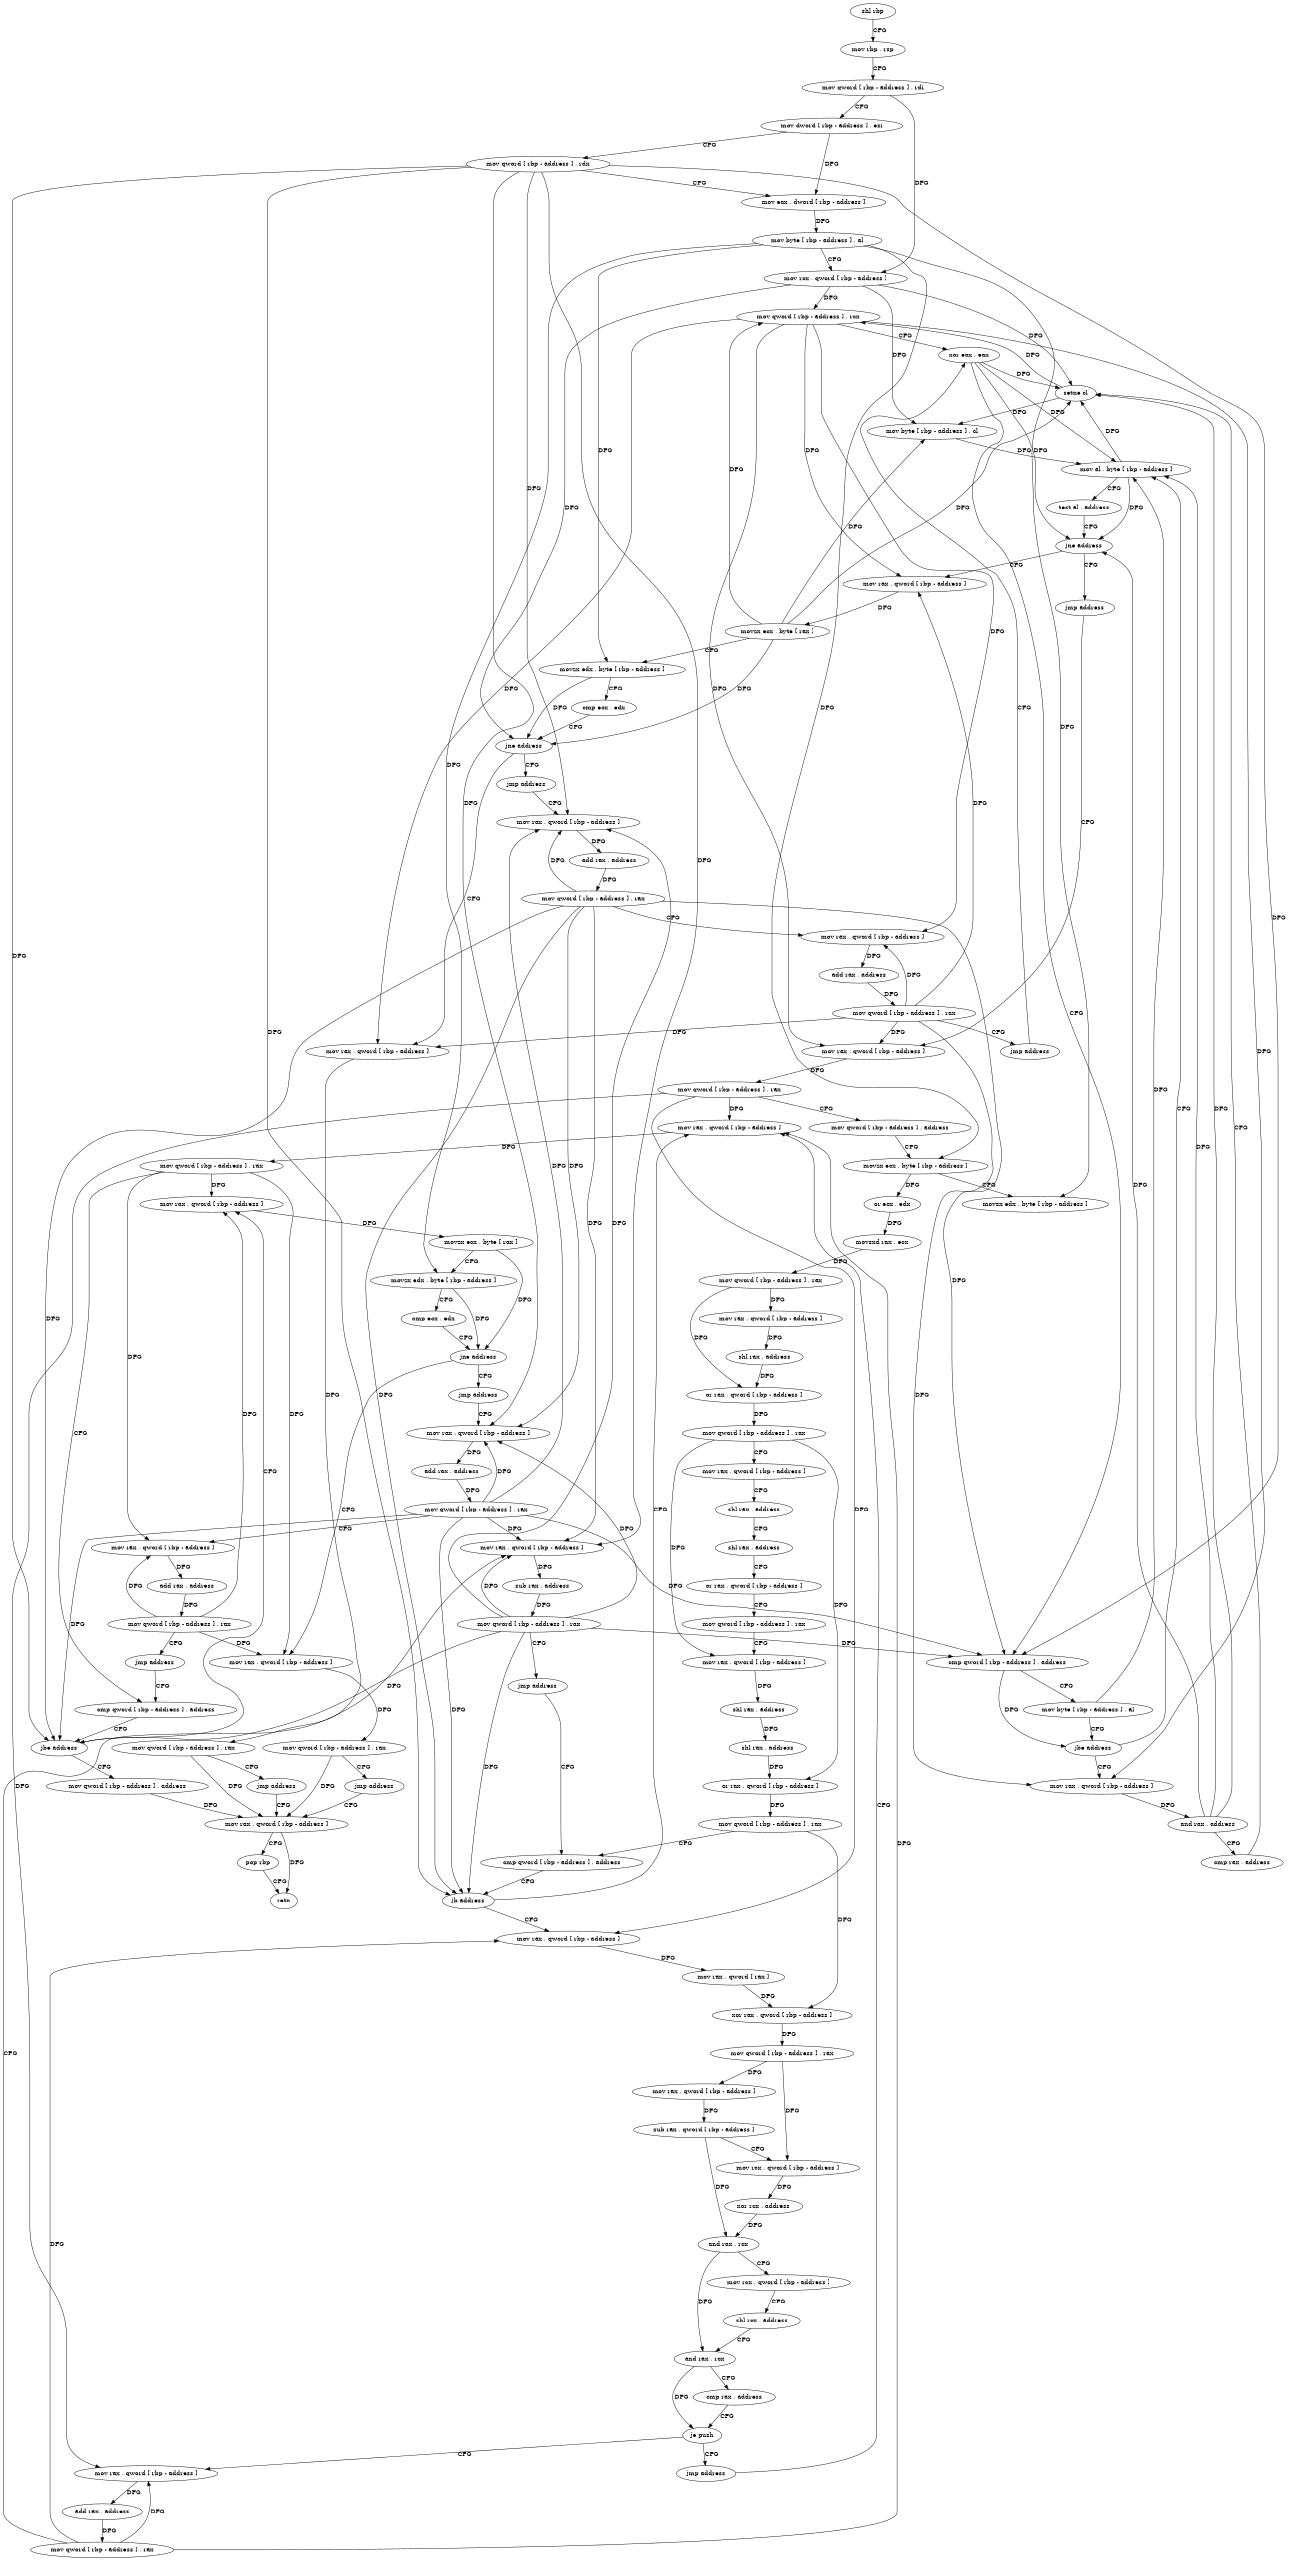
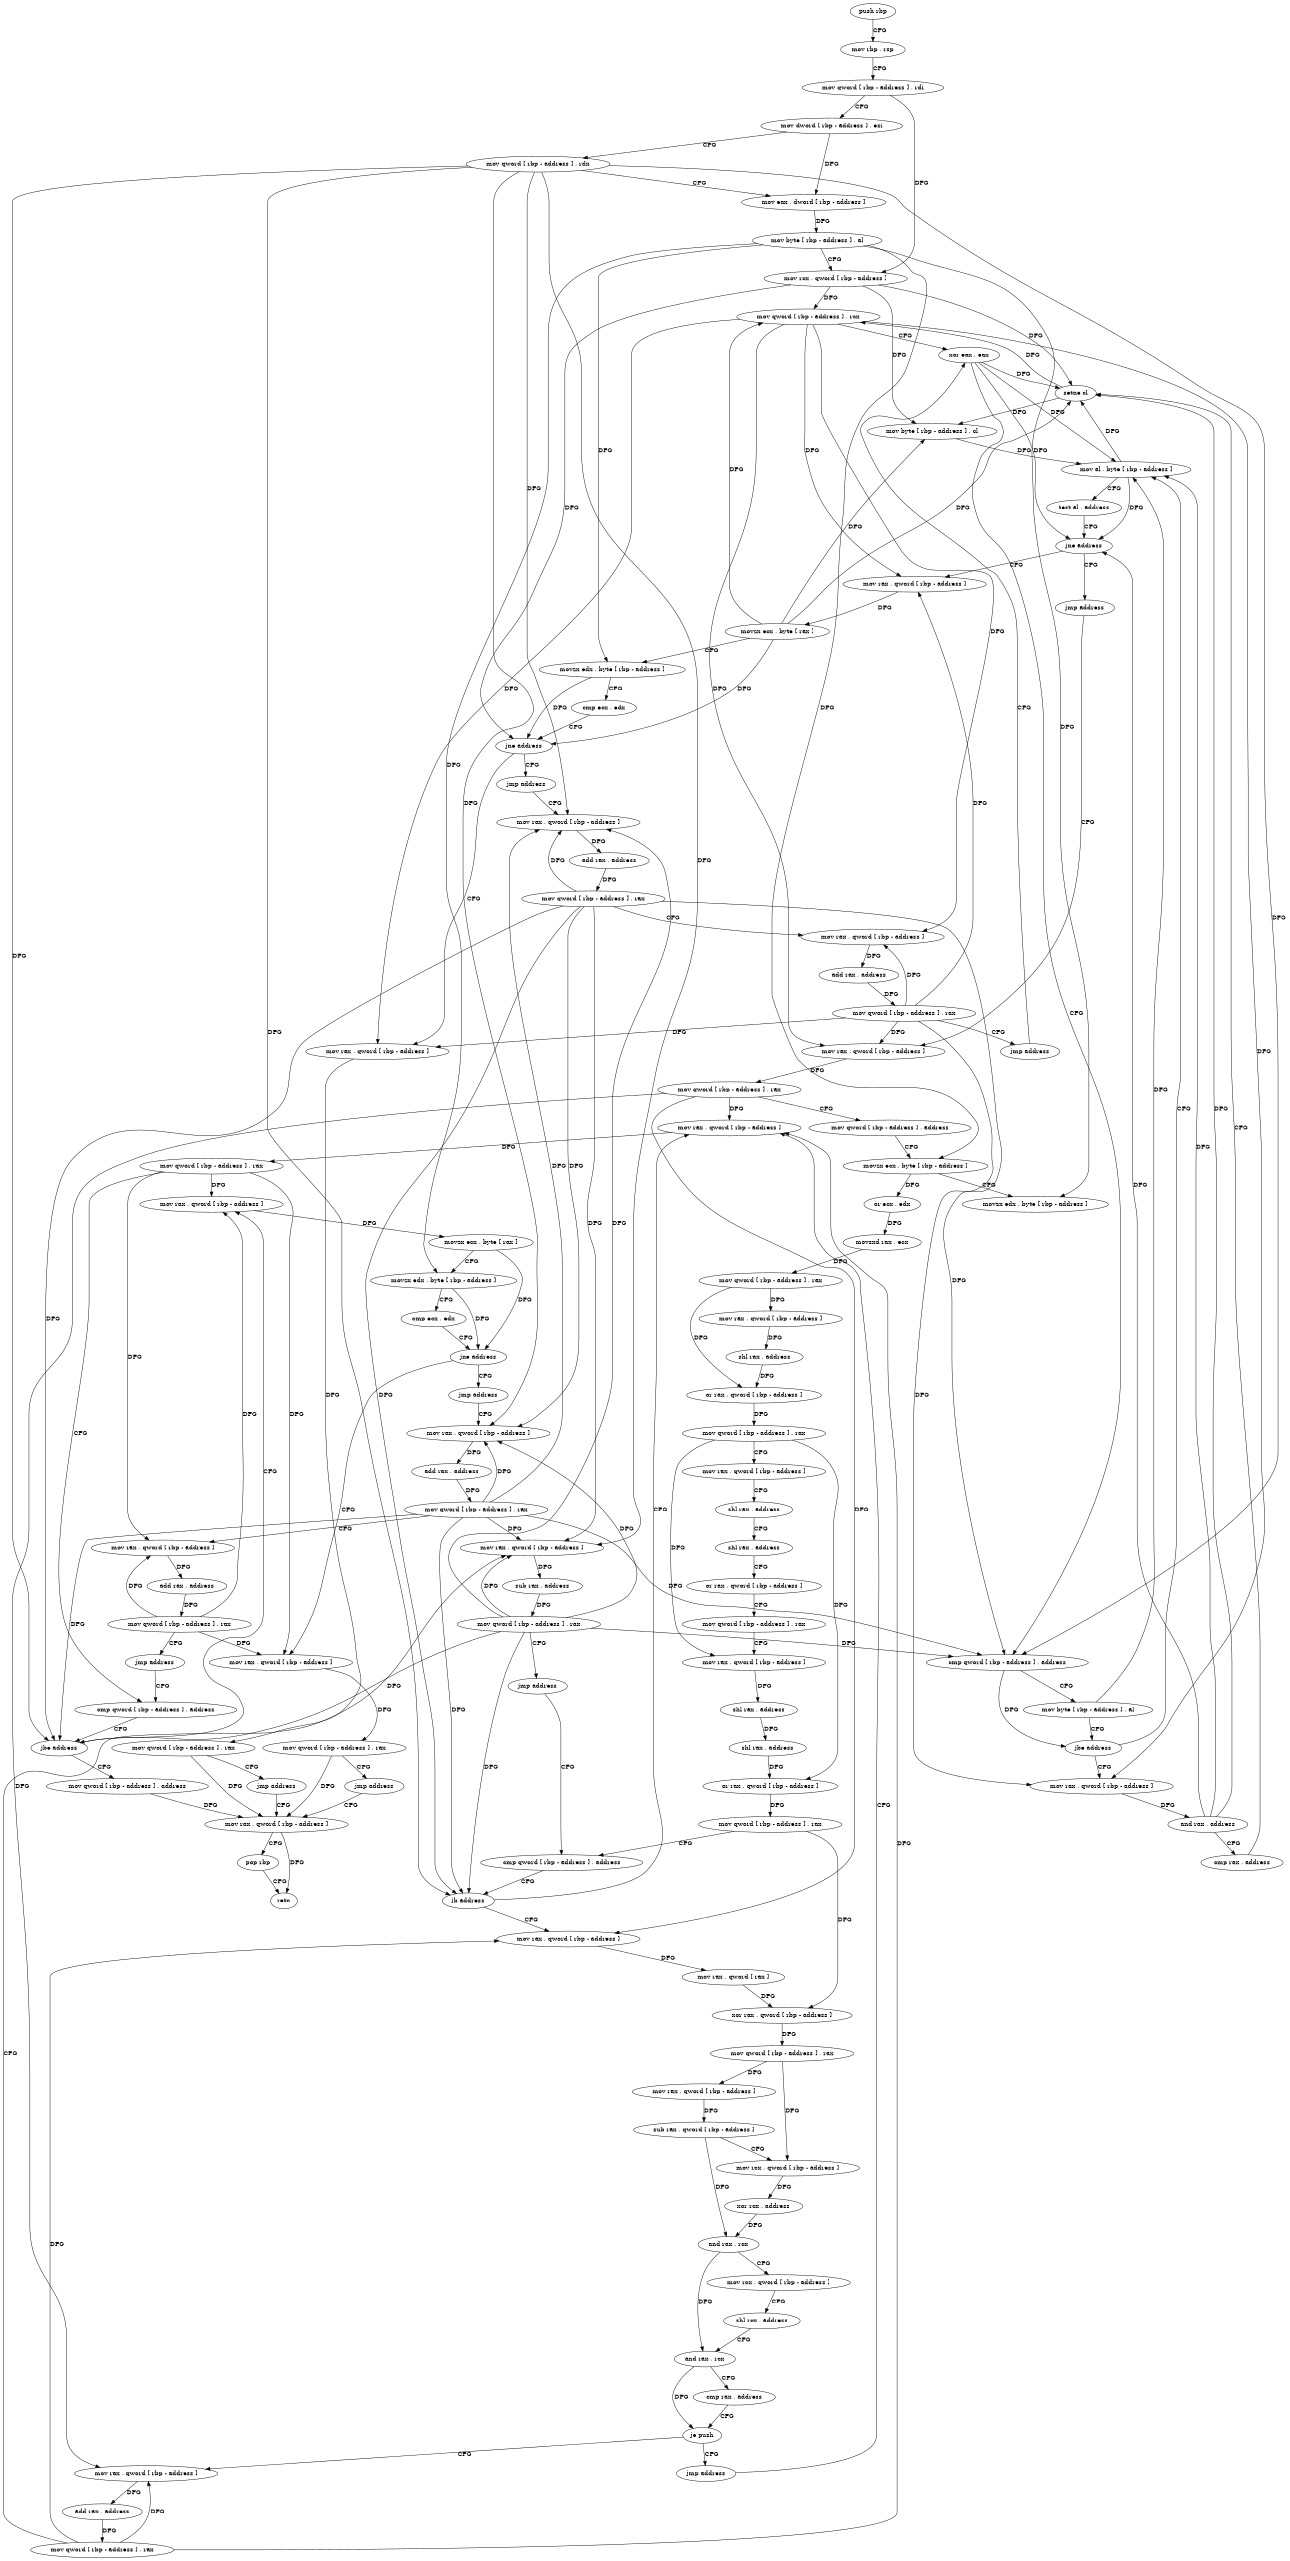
node "shl rbp": label "shl rbp" -> "push rbp"
